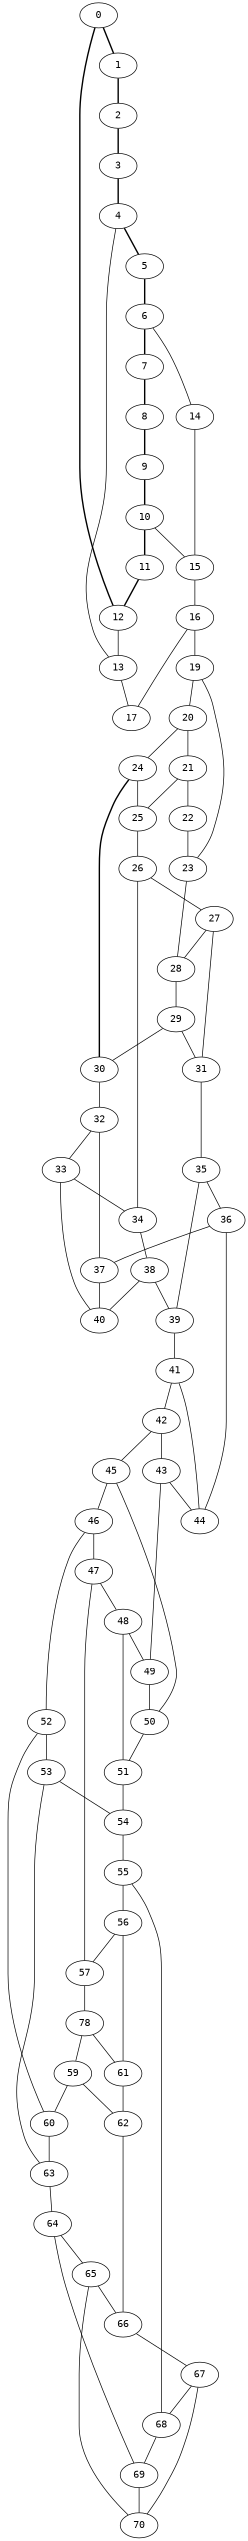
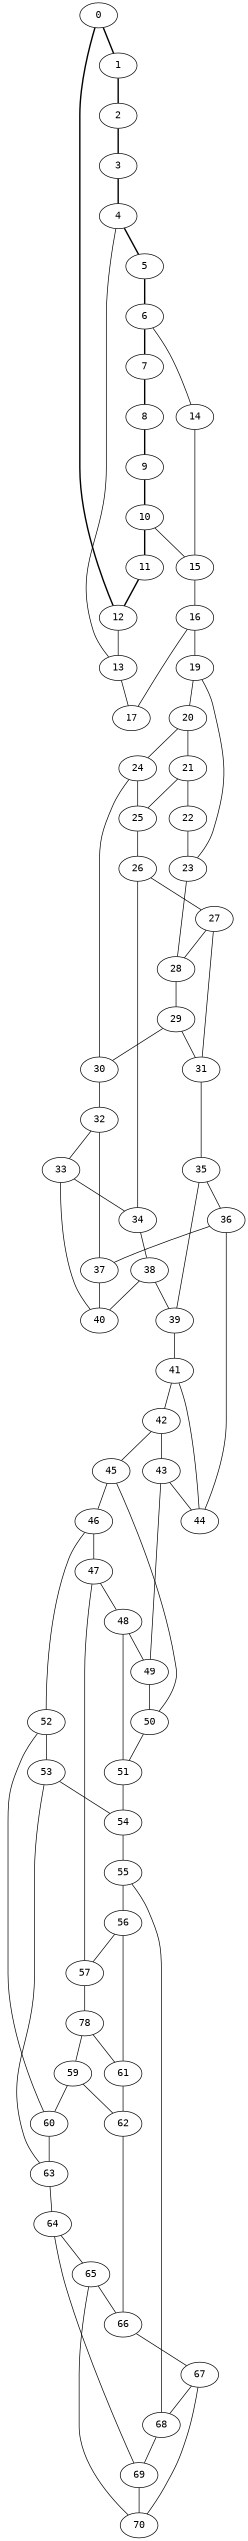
edge "24" -- "30": style bold -> solid
